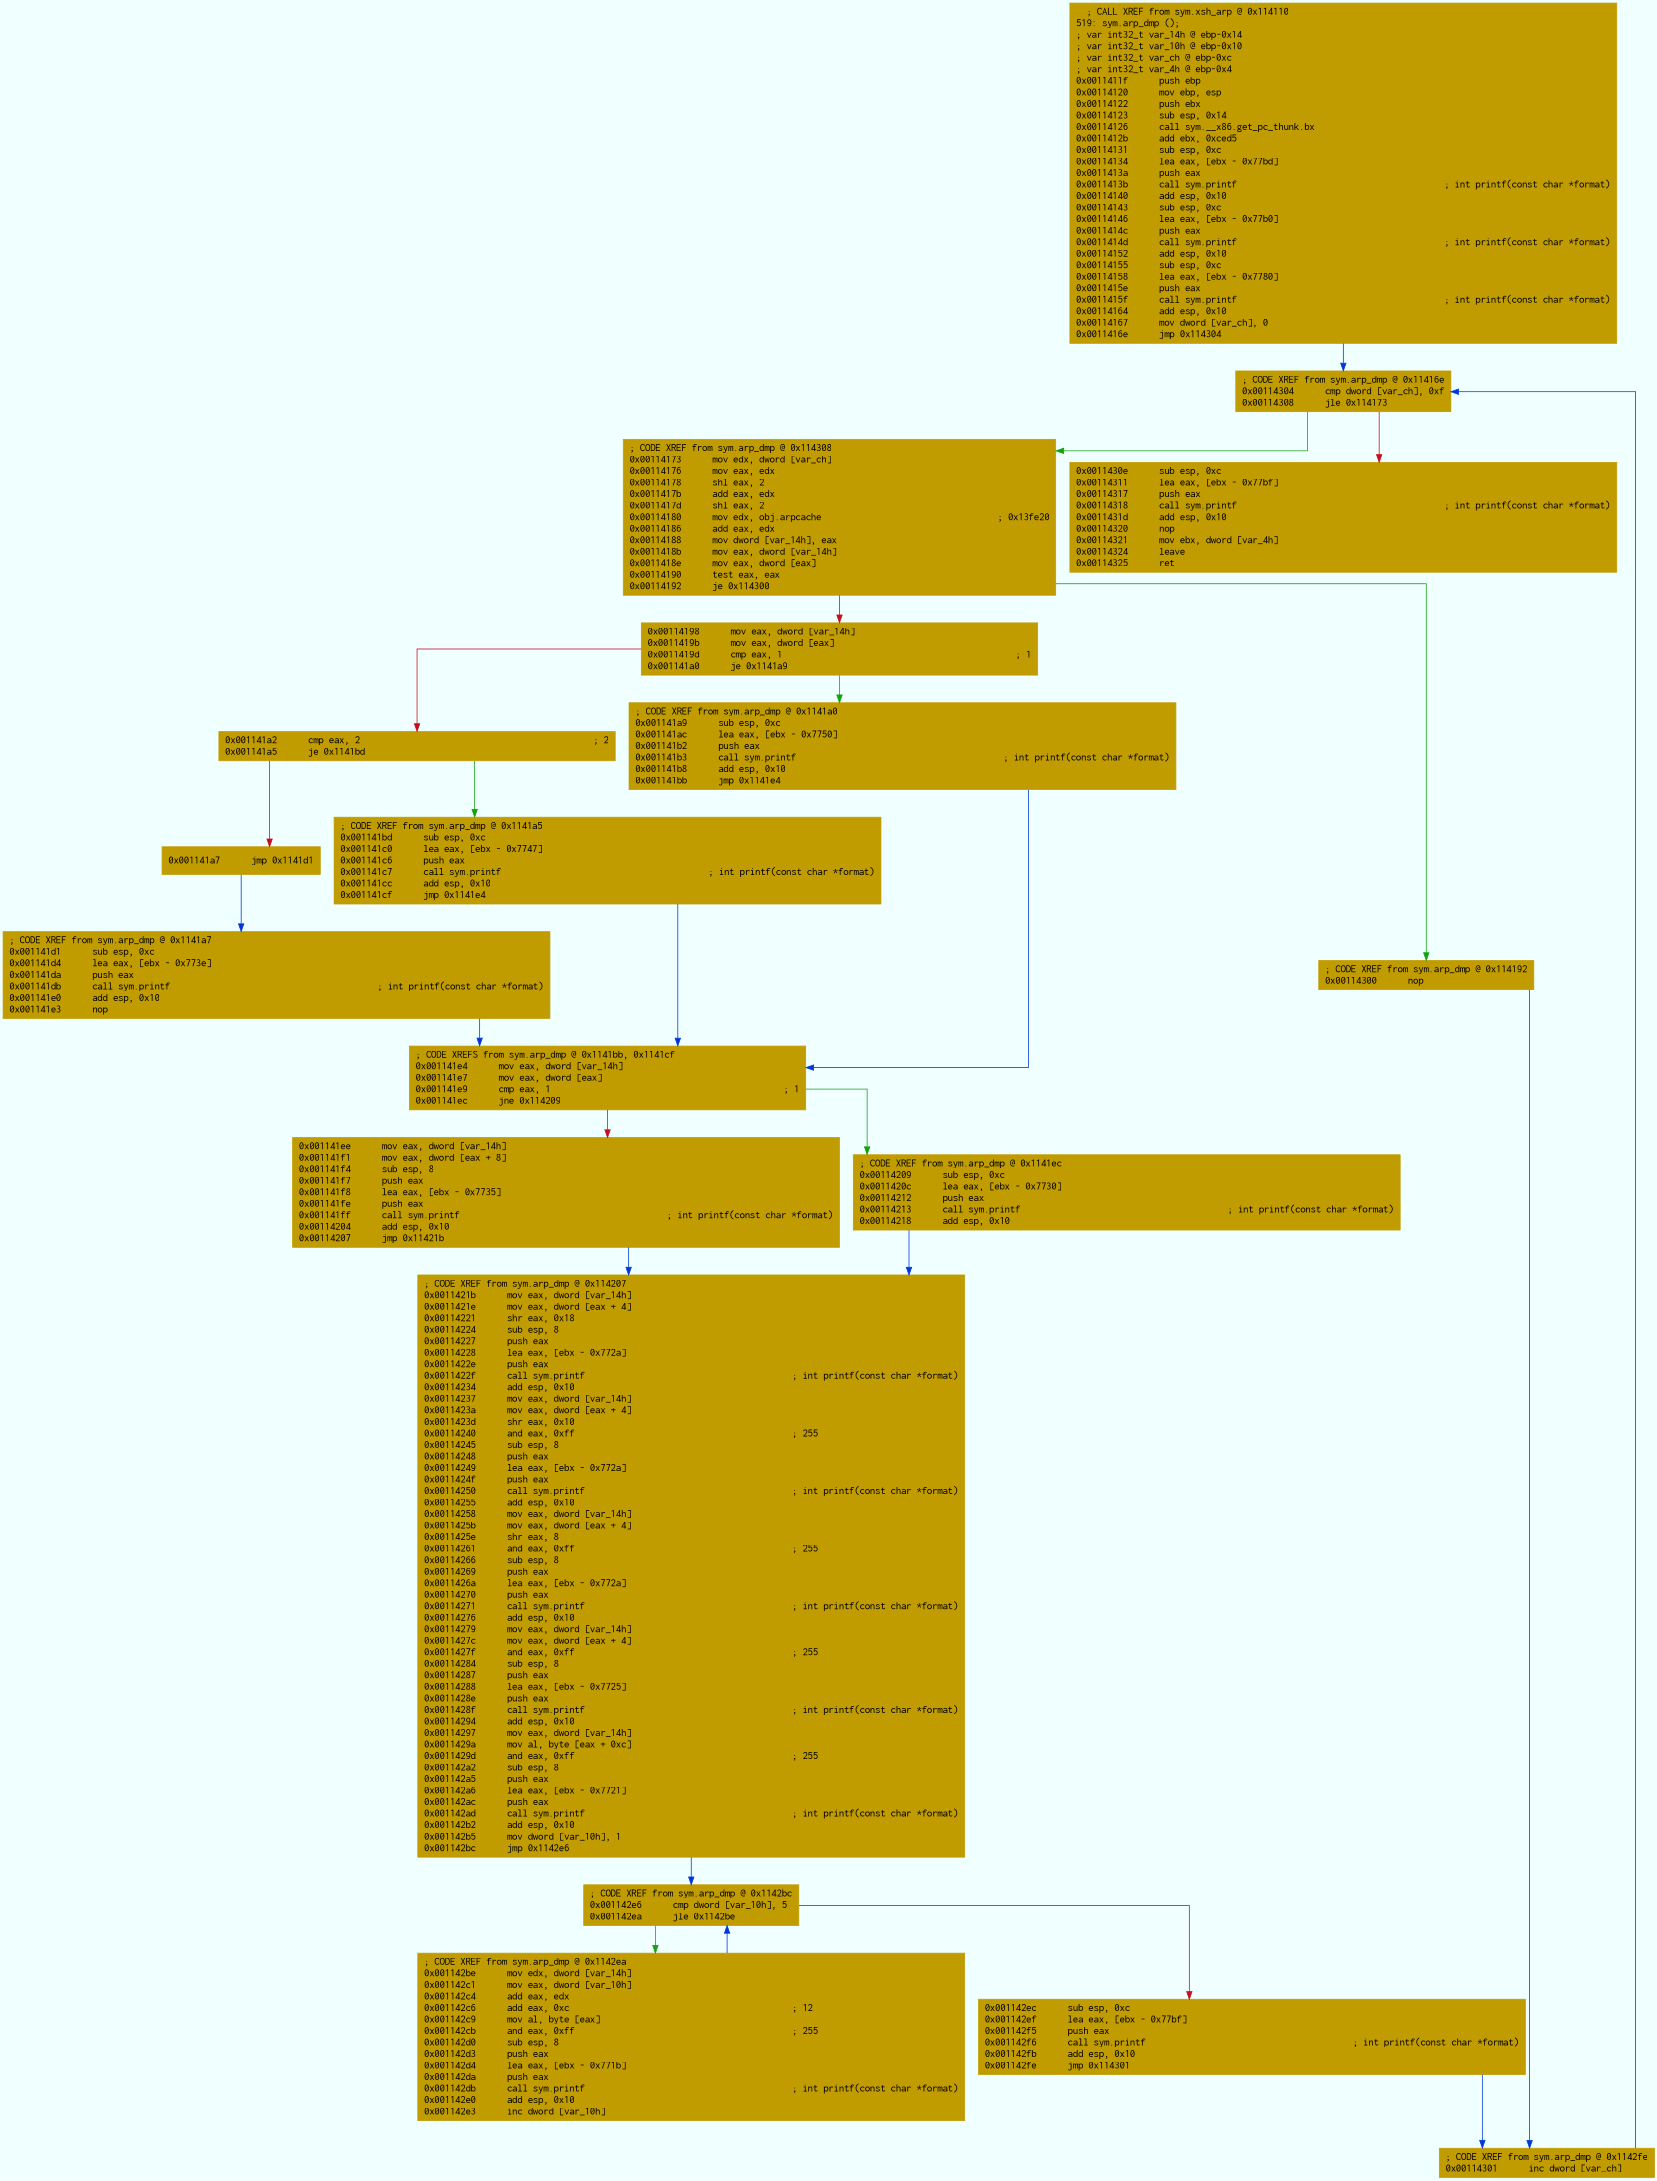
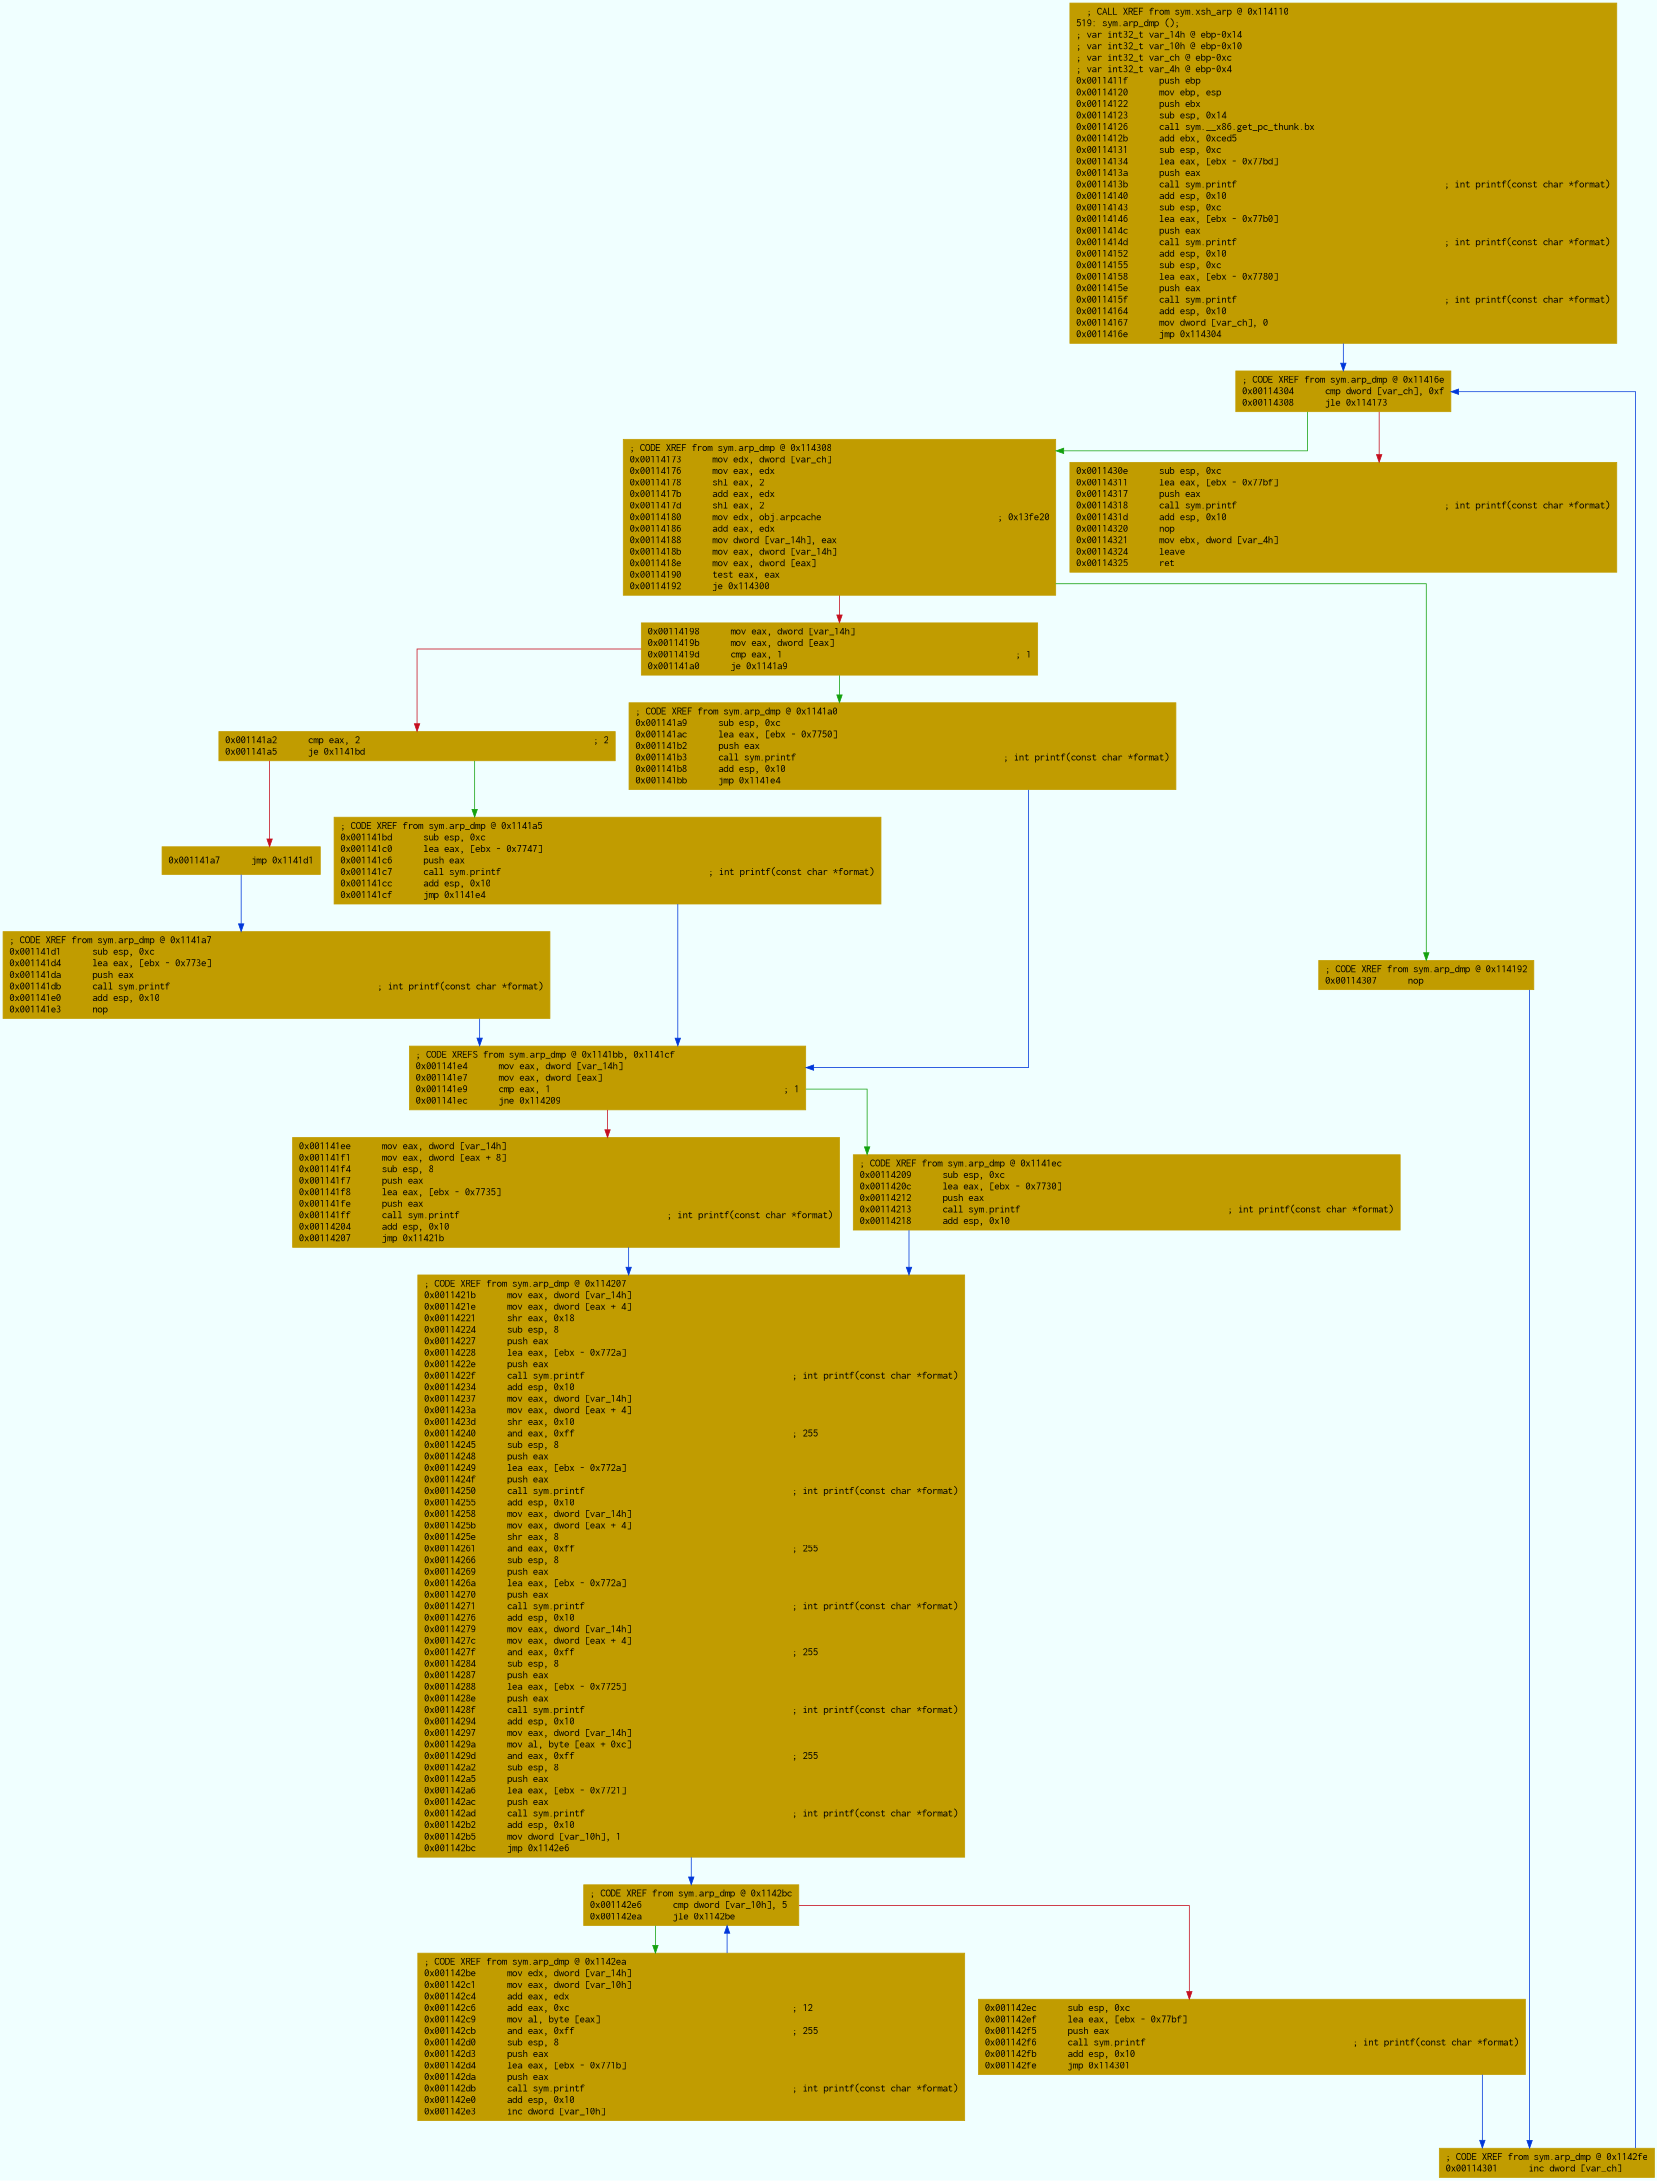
node "; CODE XREF from sym.arp_dmp @ 0x114192 0x00114300      nop": label "; CODE XREF from sym.arp_dmp @ 0x114192 0x00114300      nop" -> "; CODE XREF from sym.arp_dmp @ 0x114192 0x00114307      nop"
